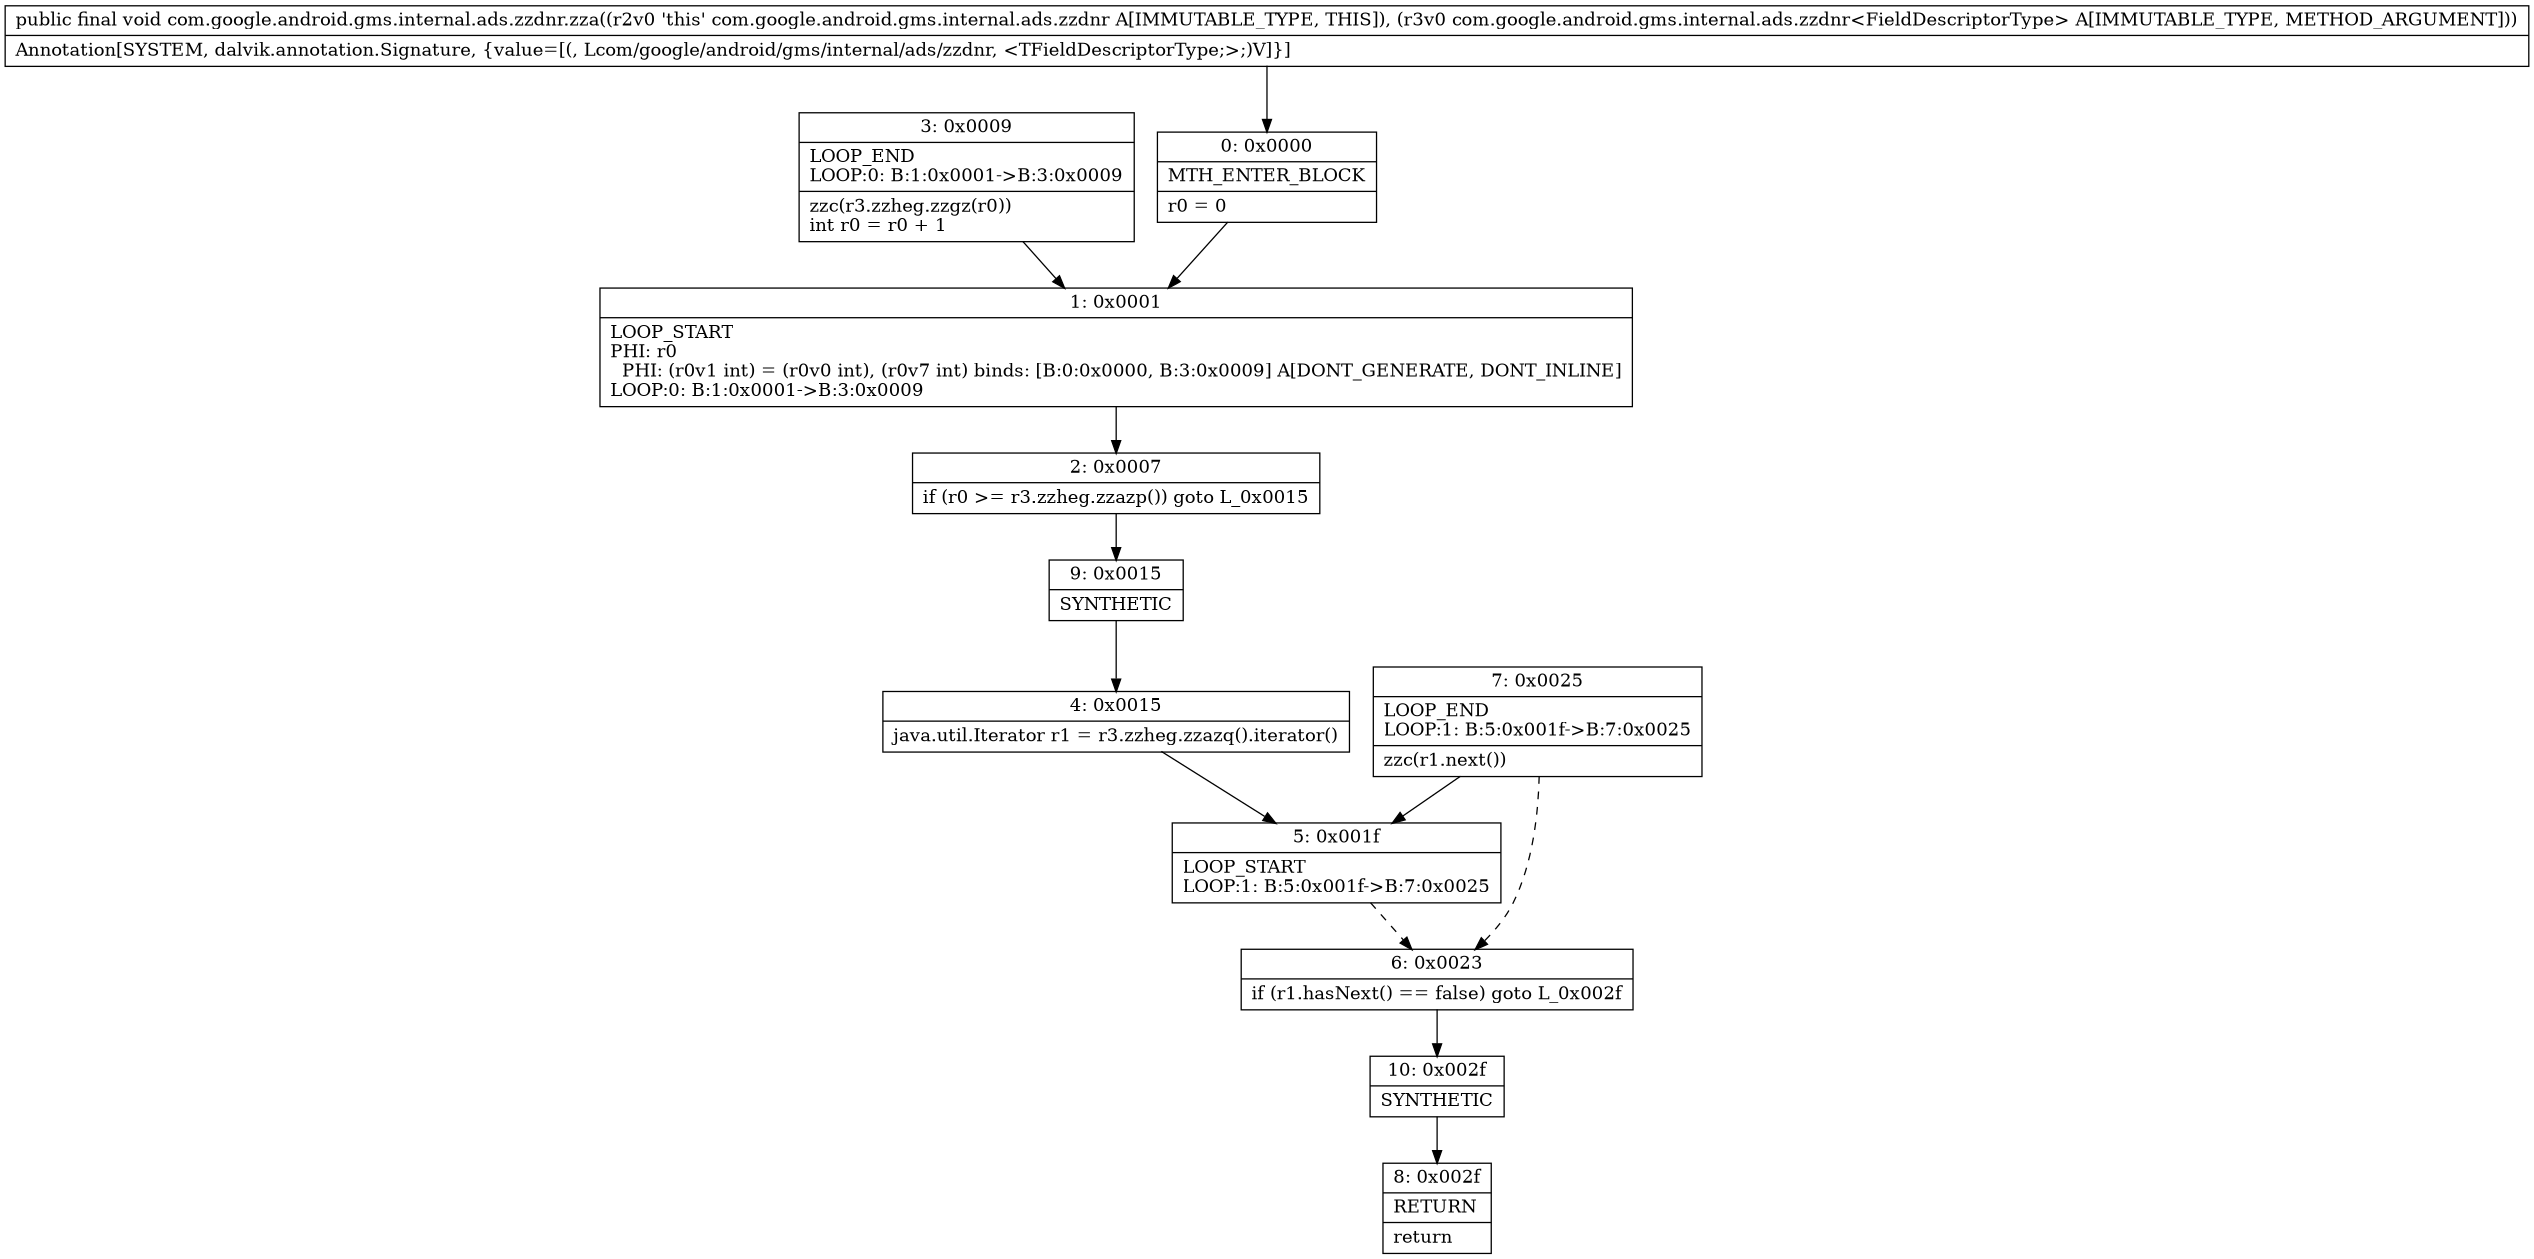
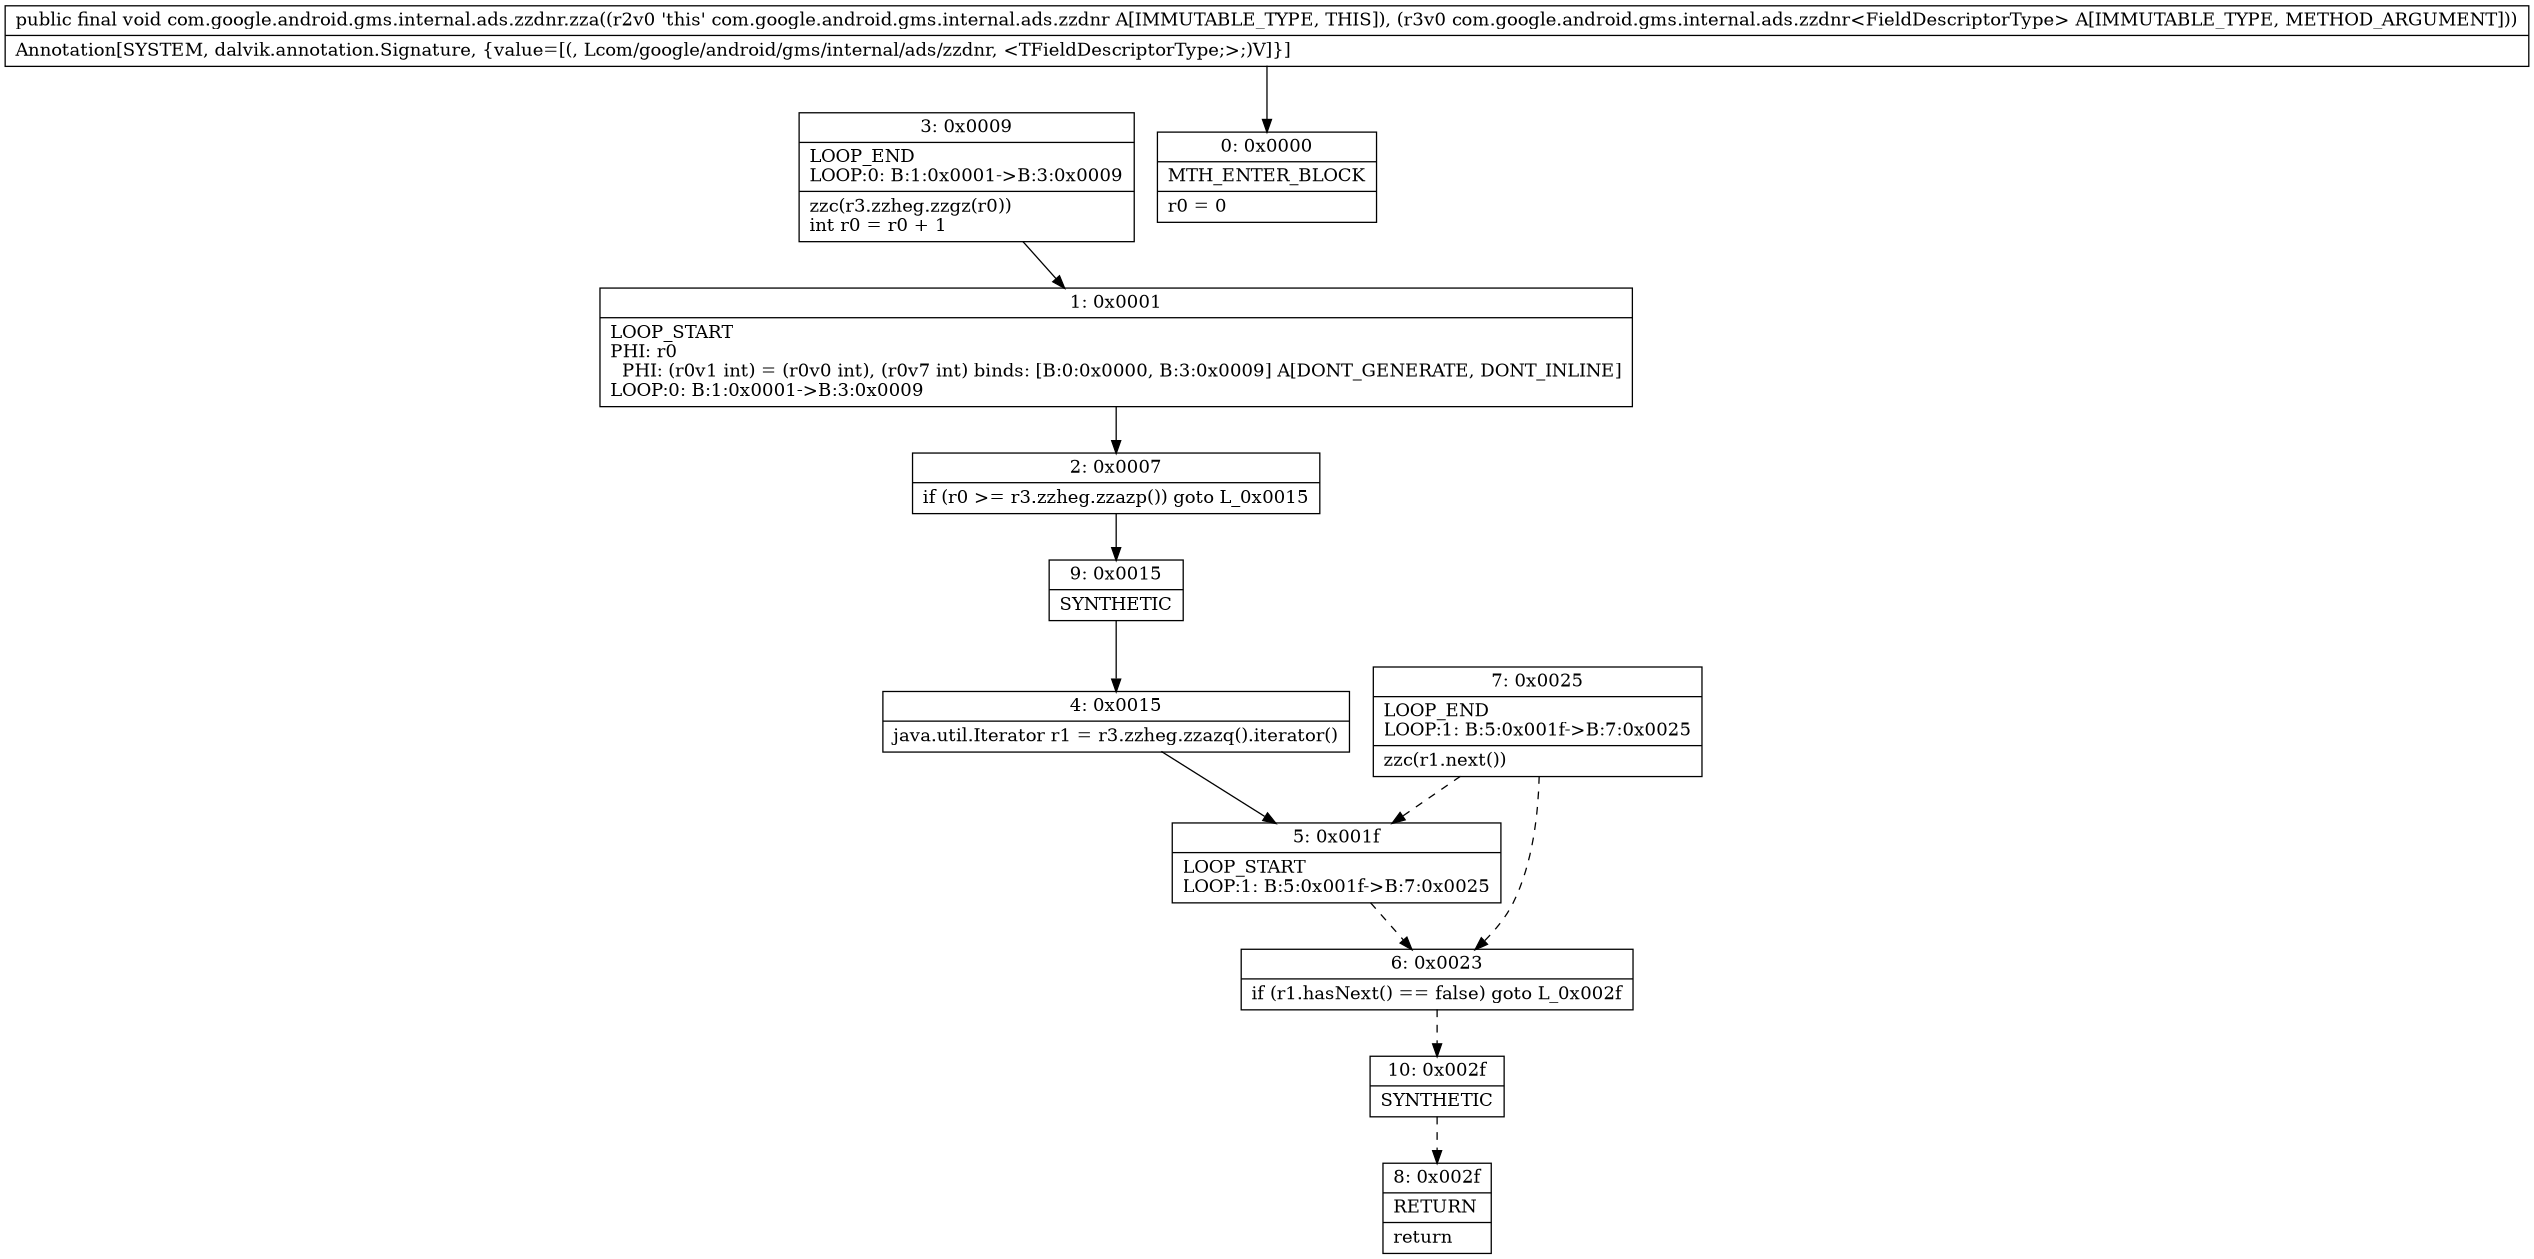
edge "0: 0x0000" -> "1: 0x0001": removed
edge "7: 0x0025" -> "5: 0x001f": style solid -> dashed
edge "6: 0x0023" -> "10: 0x002f": style solid -> dashed
edge "10: 0x002f" -> "8: 0x002f": style solid -> dashed
